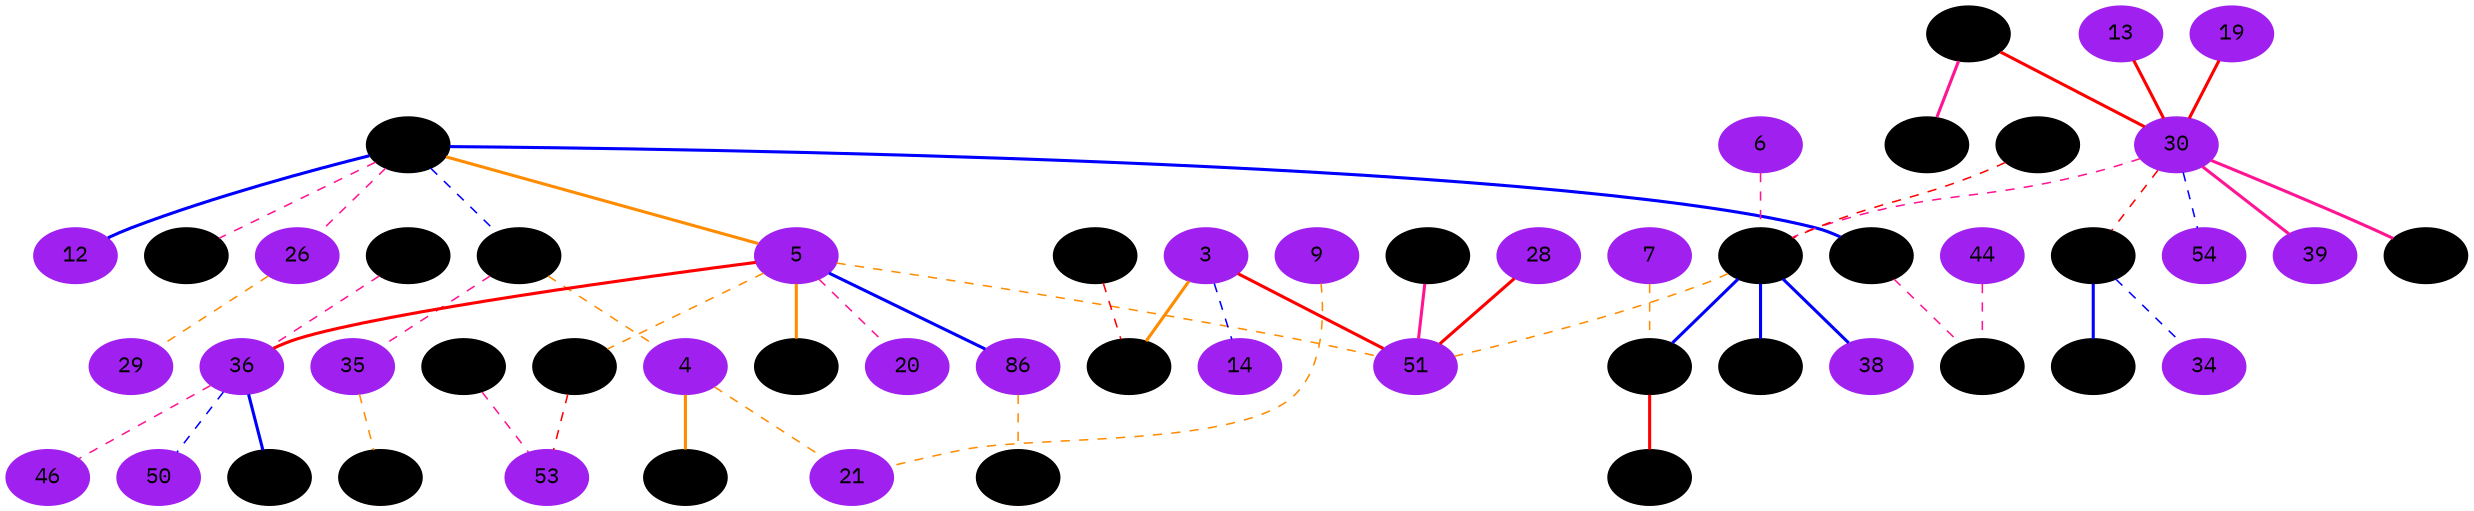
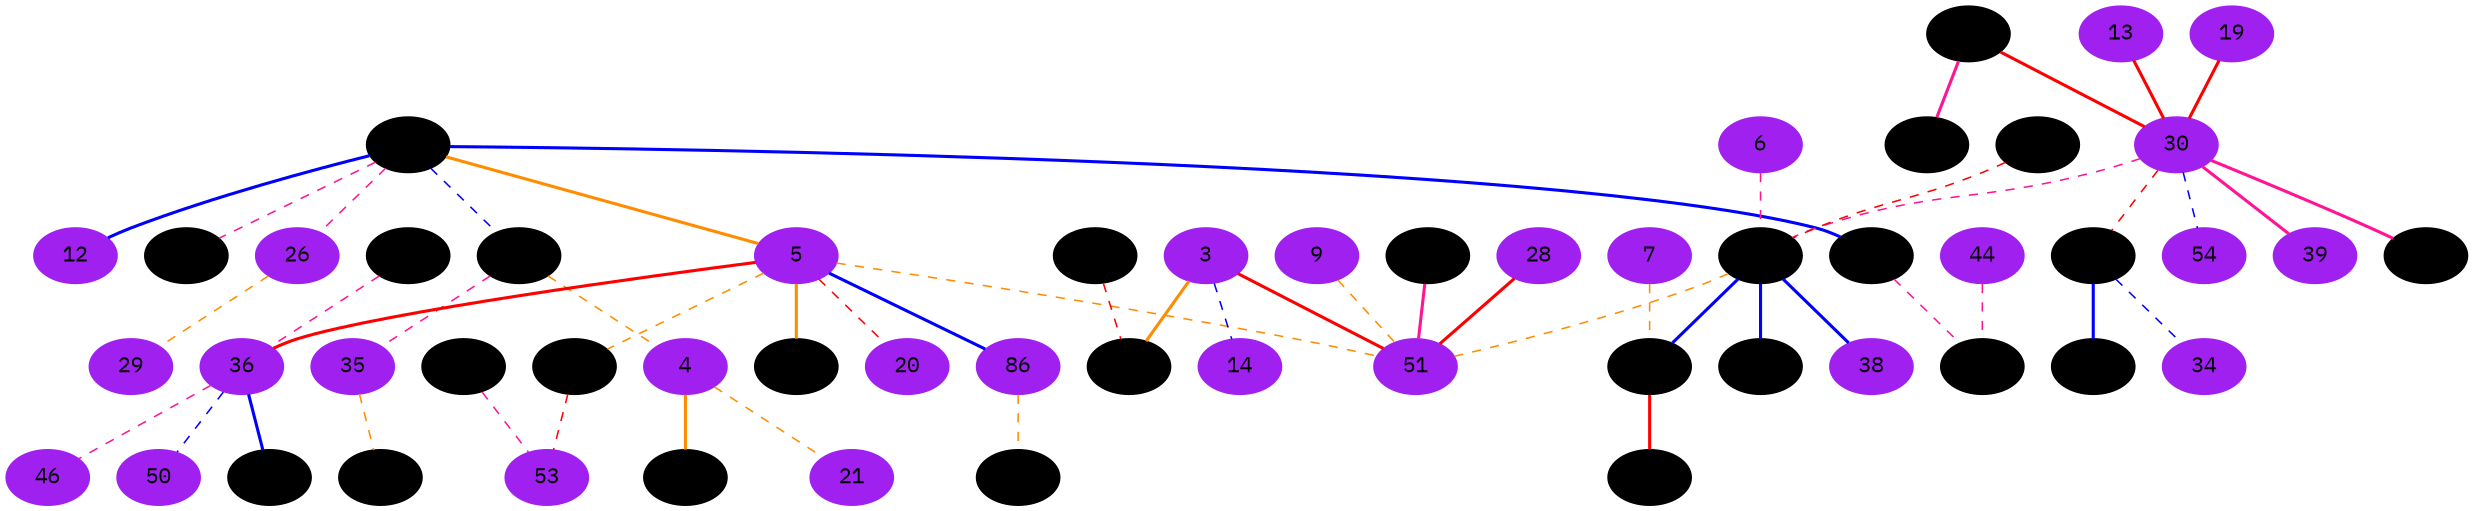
edge "5" -- "20": color deeppink -> red
edge "9" -- "21": now "9" -- "51"
